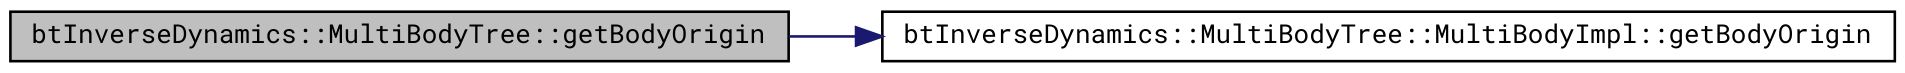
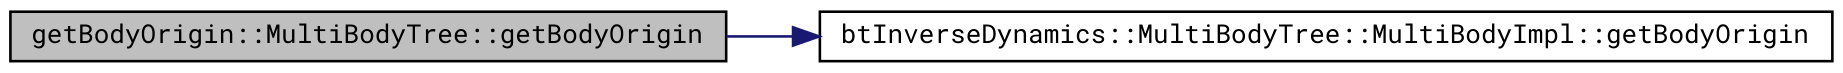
node "btInverseDynamics::MultiBodyTree::getBodyOrigin": label "btInverseDynamics::MultiBodyTree::getBodyOrigin" -> "getBodyOrigin::MultiBodyTree::getBodyOrigin"
